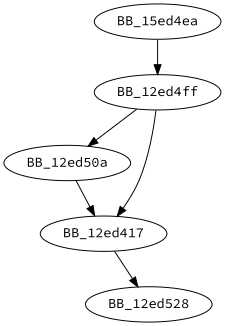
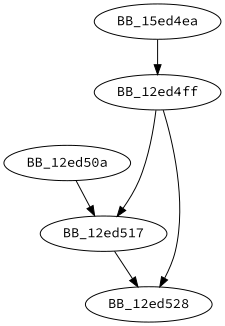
edge "BB_12ed4ff" -> "BB_12ed50a": now "BB_12ed4ff" -> "BB_12ed528"
node "BB_12ed417": label "BB_12ed417" -> "BB_12ed517"
